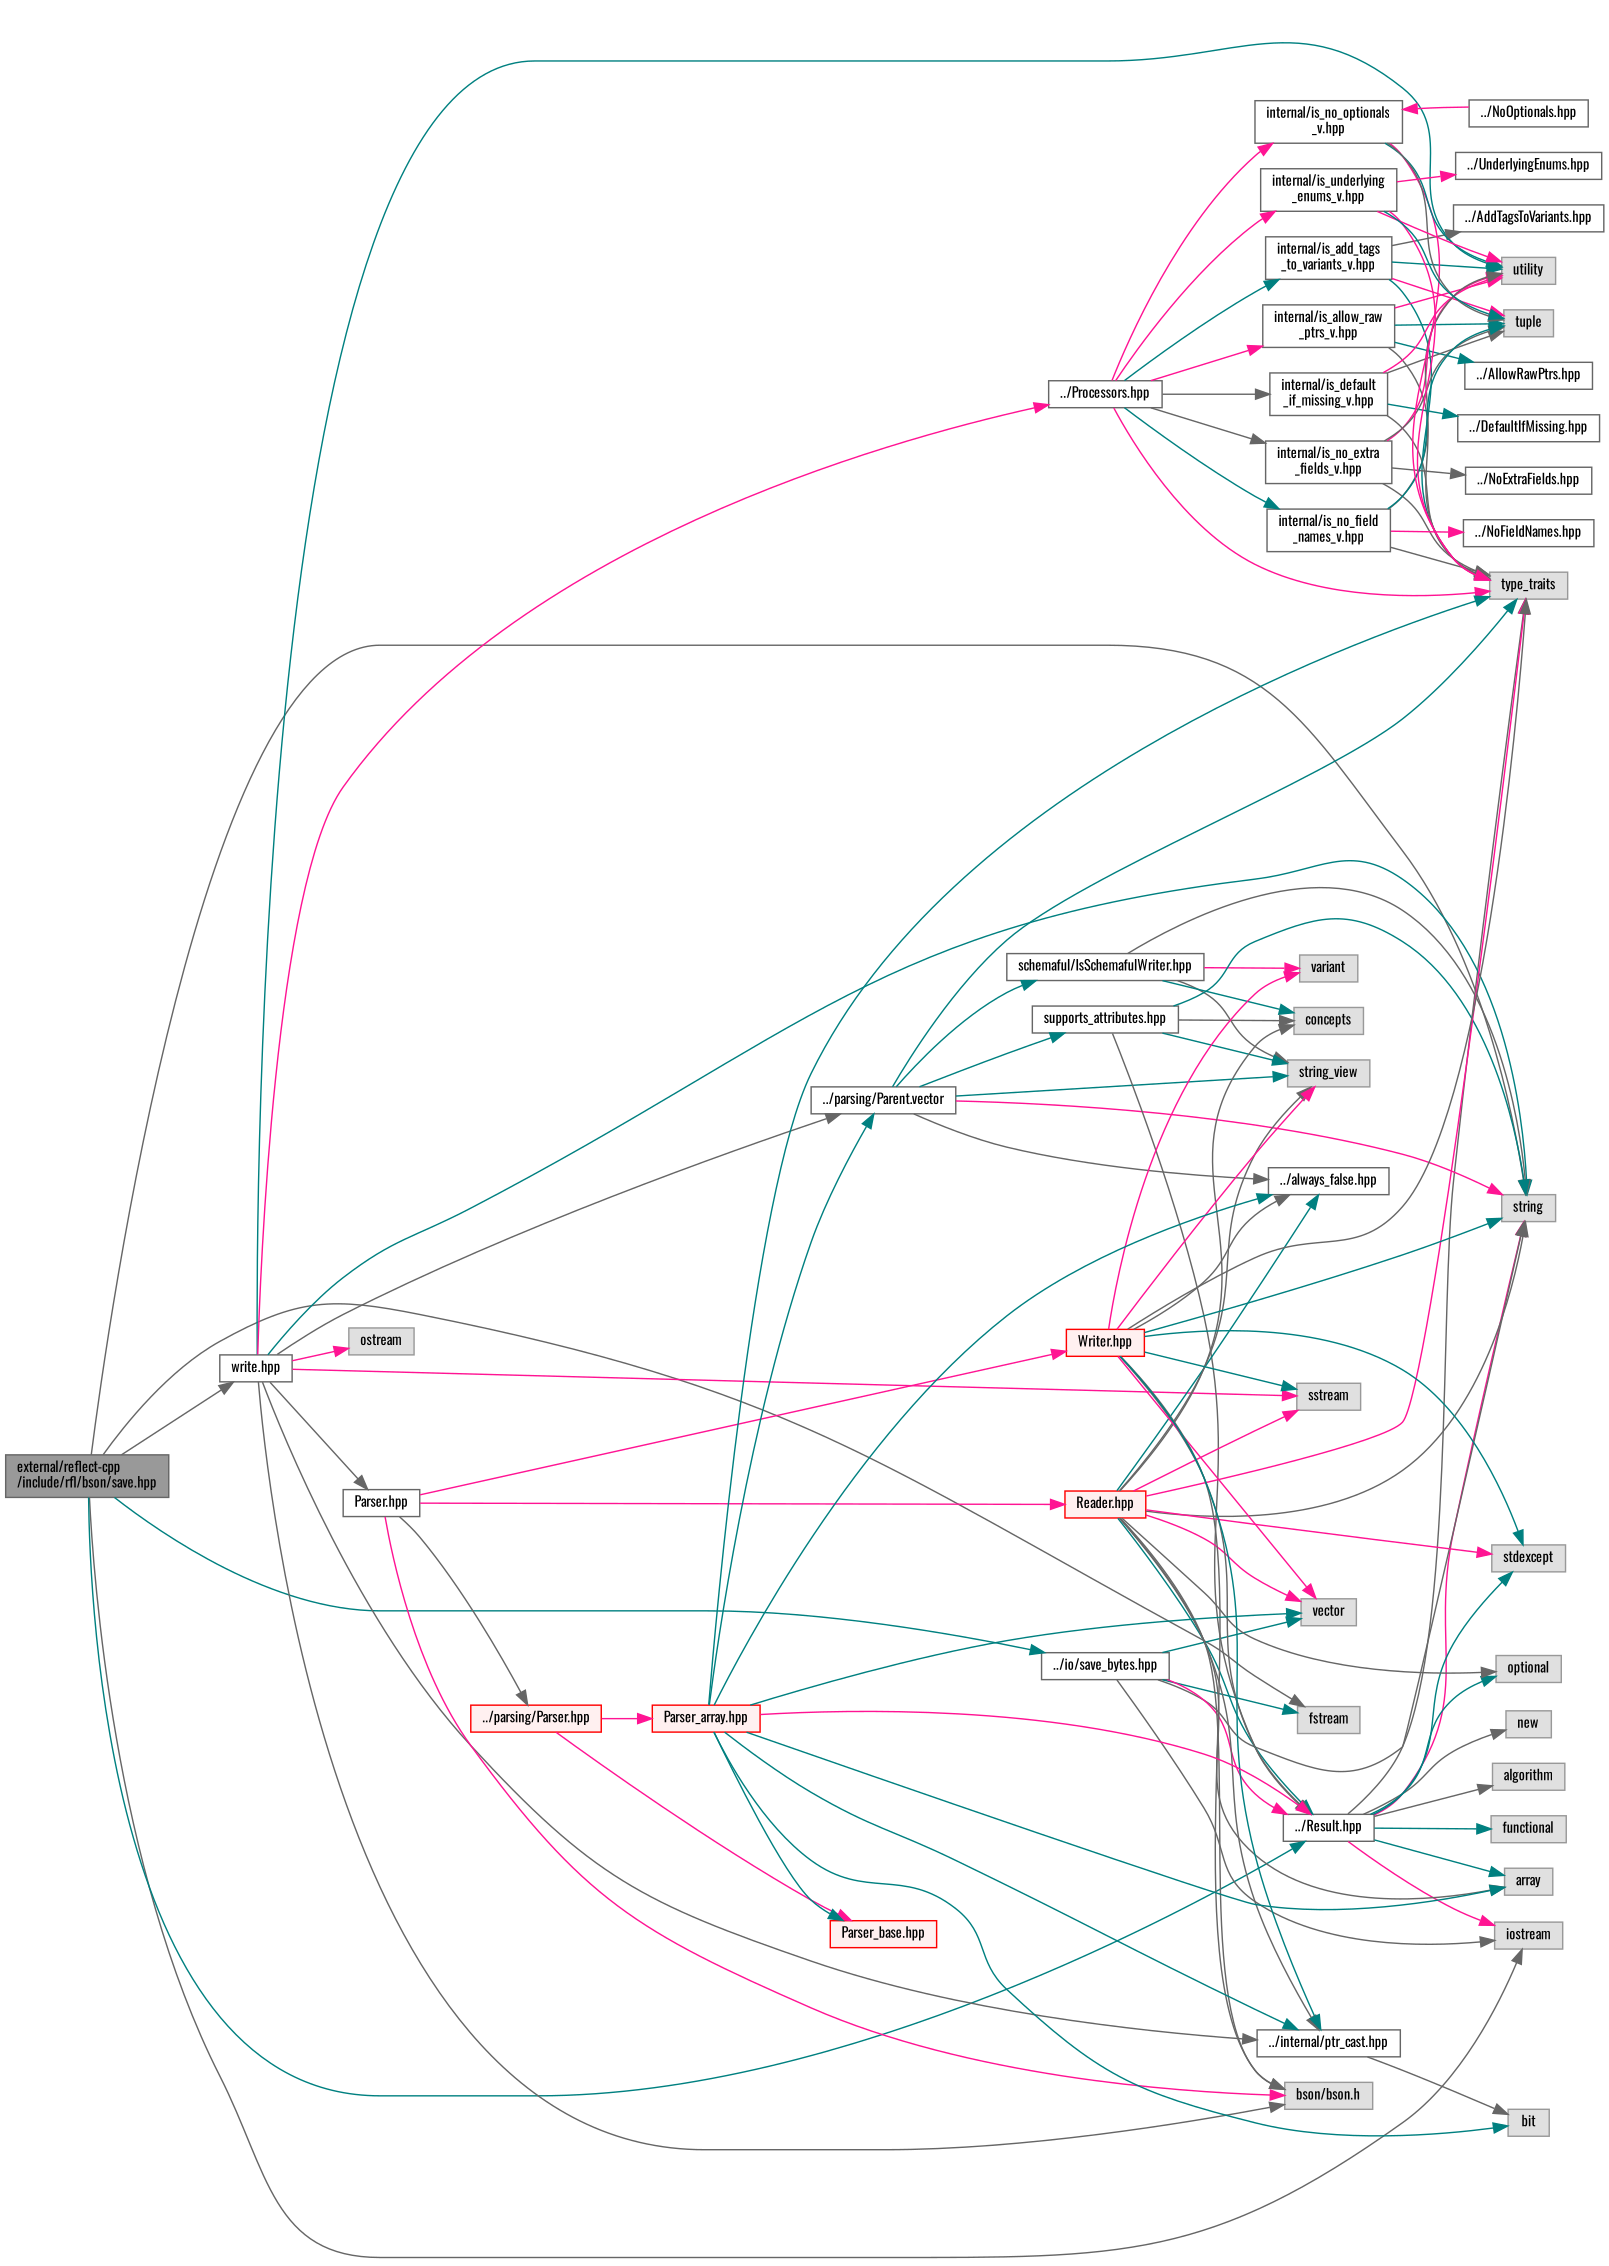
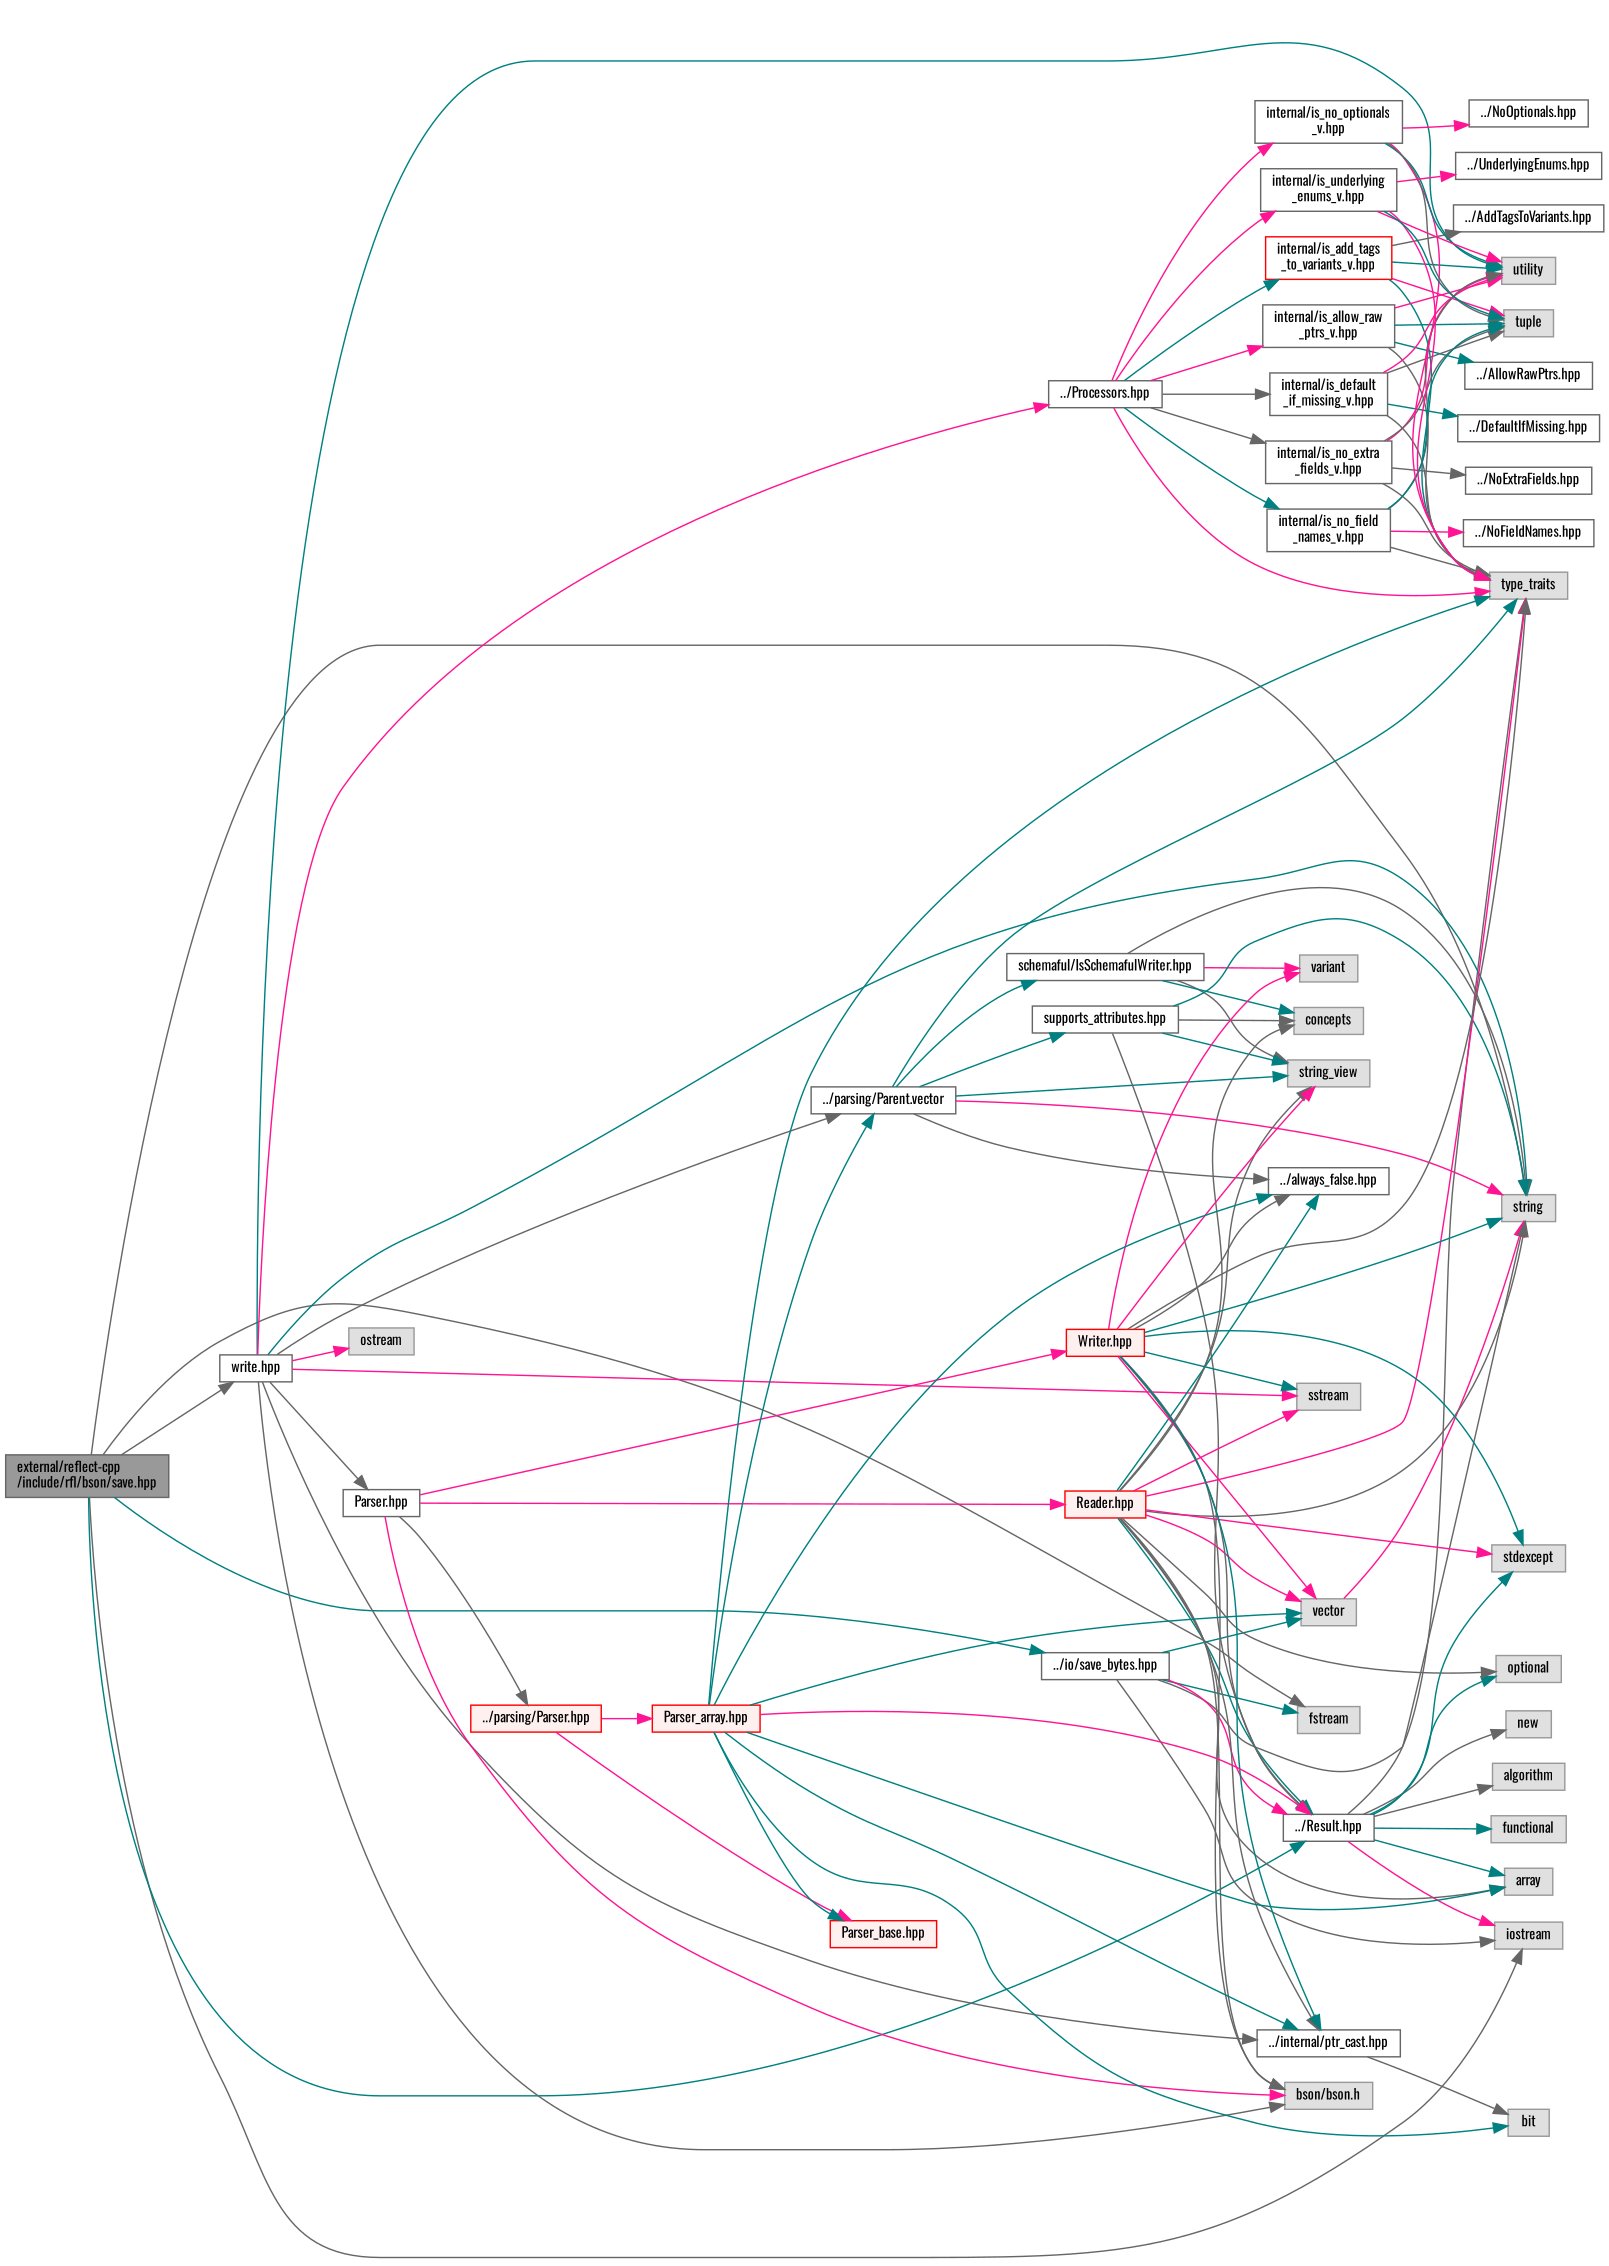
edge "../NoOptionals.hpp" -> "internal/is_no_optionals _v.hpp": reversed
node "internal/is_add_tags _to_variants_v.hpp": color grey40 -> red
edge "../Result.hpp" -> "string": now "vector" -> "string"
